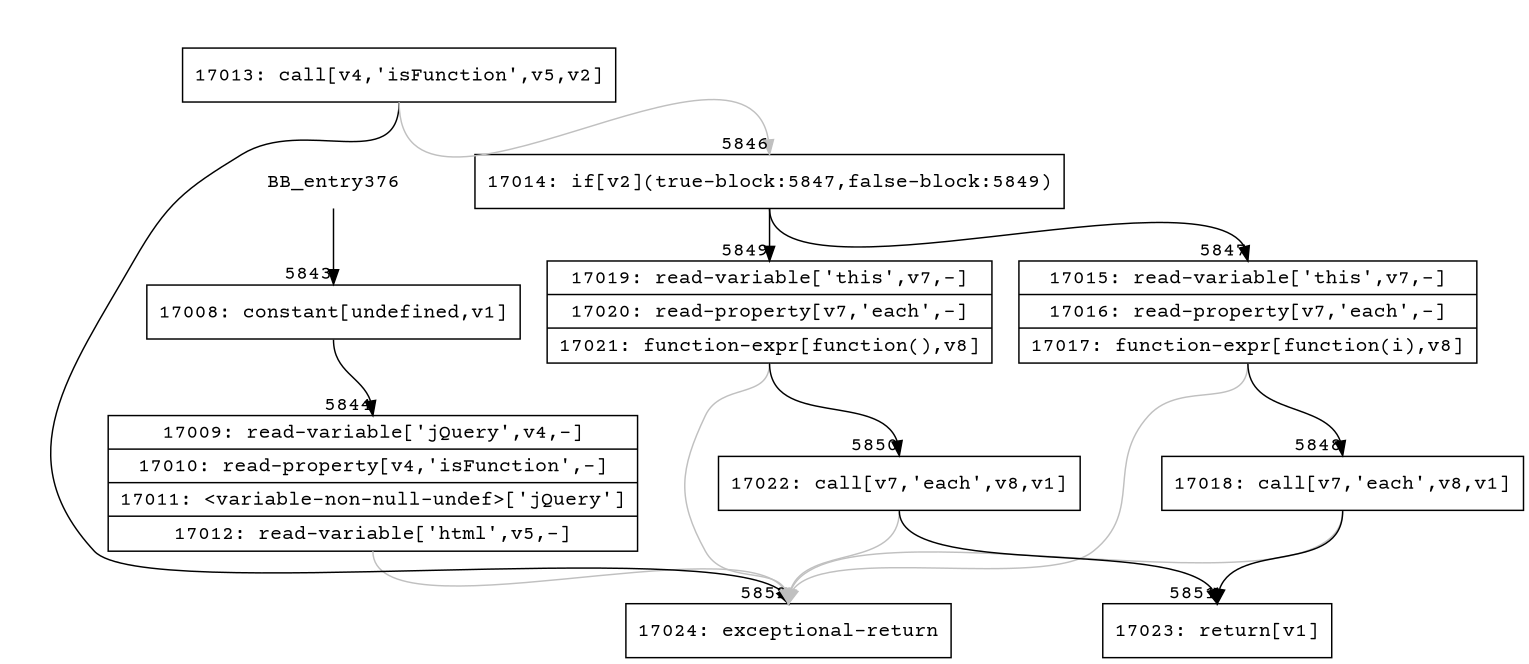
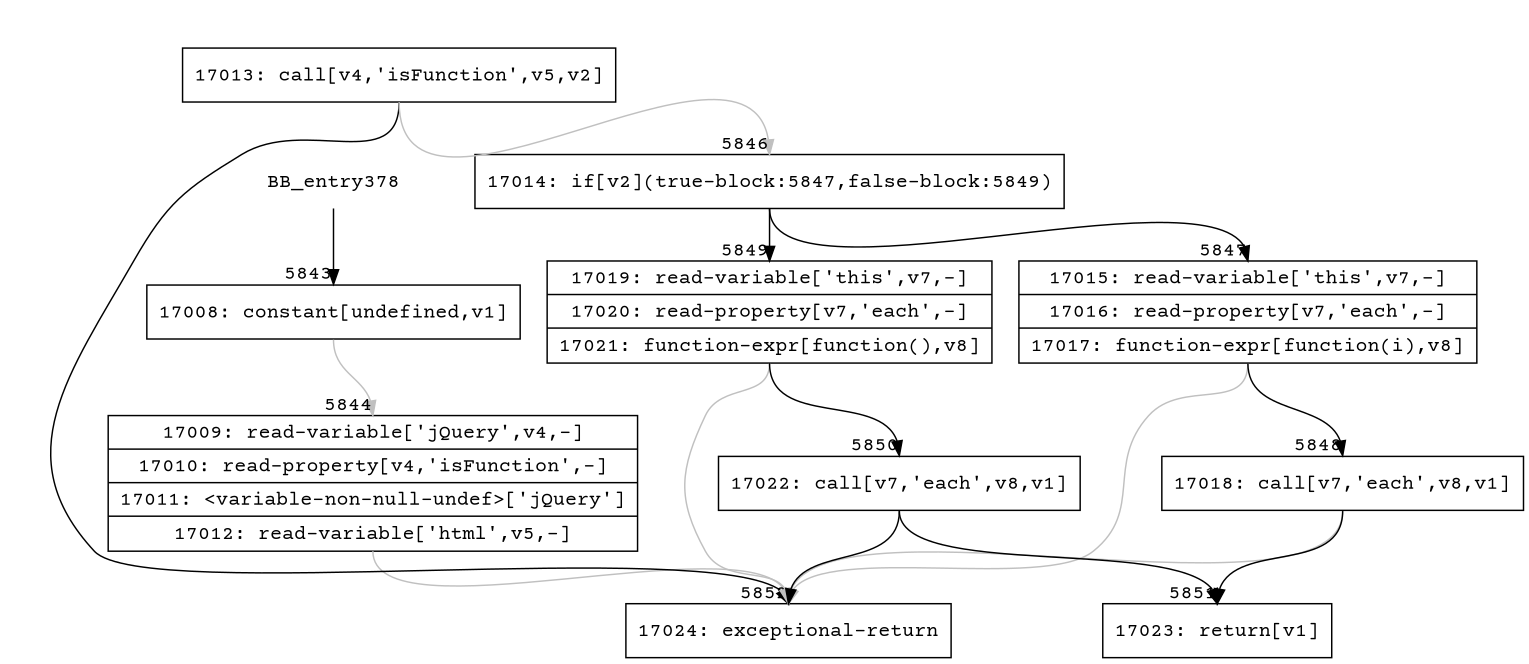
node "BB_entry376": label "BB_entry376" -> "BB_entry378"
edge "17008: constant[undefined,v1]" -> "17009: read-variable['jQuery',v4,-]": color black -> gray
edge "17022: call[v7,'each',v8,v1]" -> "17024: exceptional-return": color gray -> black
